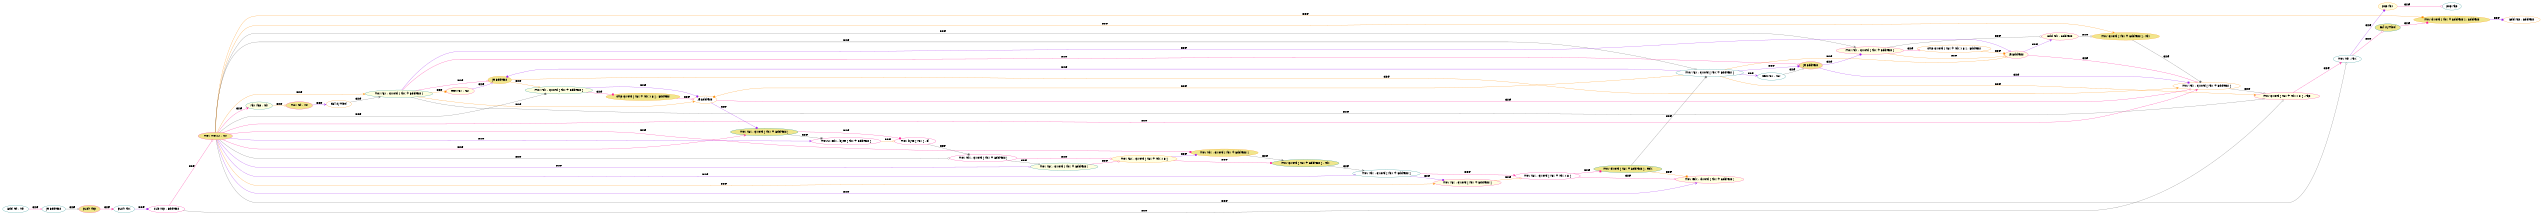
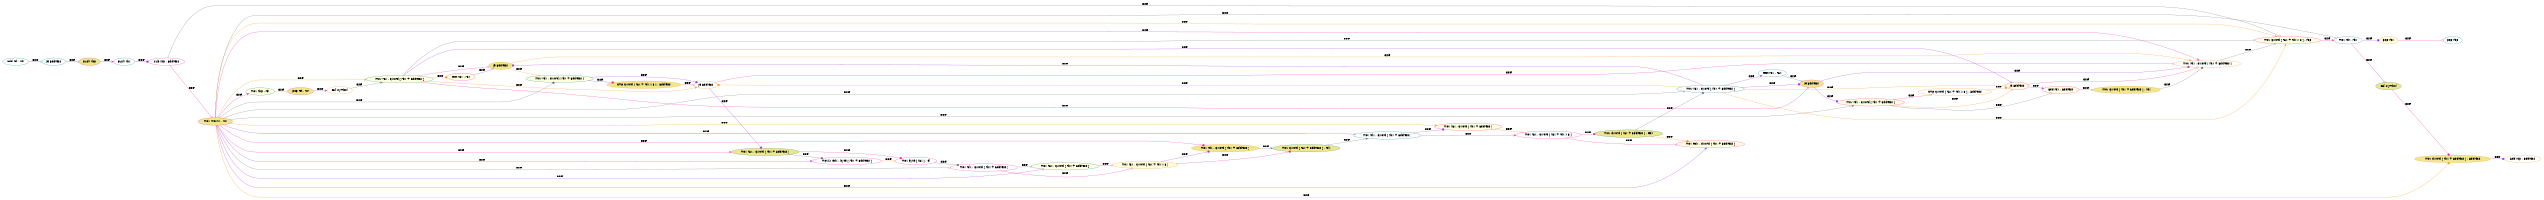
edge "mov movzx , rsi" -> "mov qword [ rbx + address ] , rdx": now "mov movzx , rsi" -> "mov qword [ rax + rdx * 8 ] , rbp"
node "mov rdi , rsi": label "mov rdi , rsi" -> "pop rdi , rsi"
node "rbx rbp , rdi": label "rbx rbp , rdi" -> "mov rbp , rdi"
